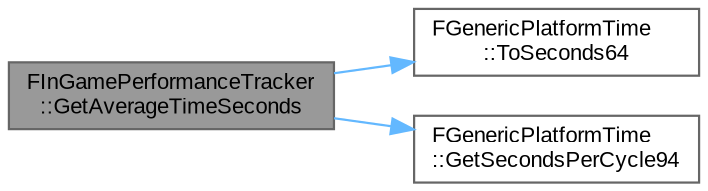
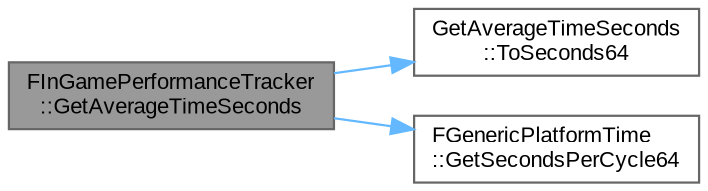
node "FGenericPlatformTime ::ToSeconds64": label "FGenericPlatformTime ::ToSeconds64" -> "GetAverageTimeSeconds ::ToSeconds64"
node "FGenericPlatformTime ::GetSecondsPerCycle94": label "FGenericPlatformTime ::GetSecondsPerCycle94" -> "FGenericPlatformTime ::GetSecondsPerCycle64"
